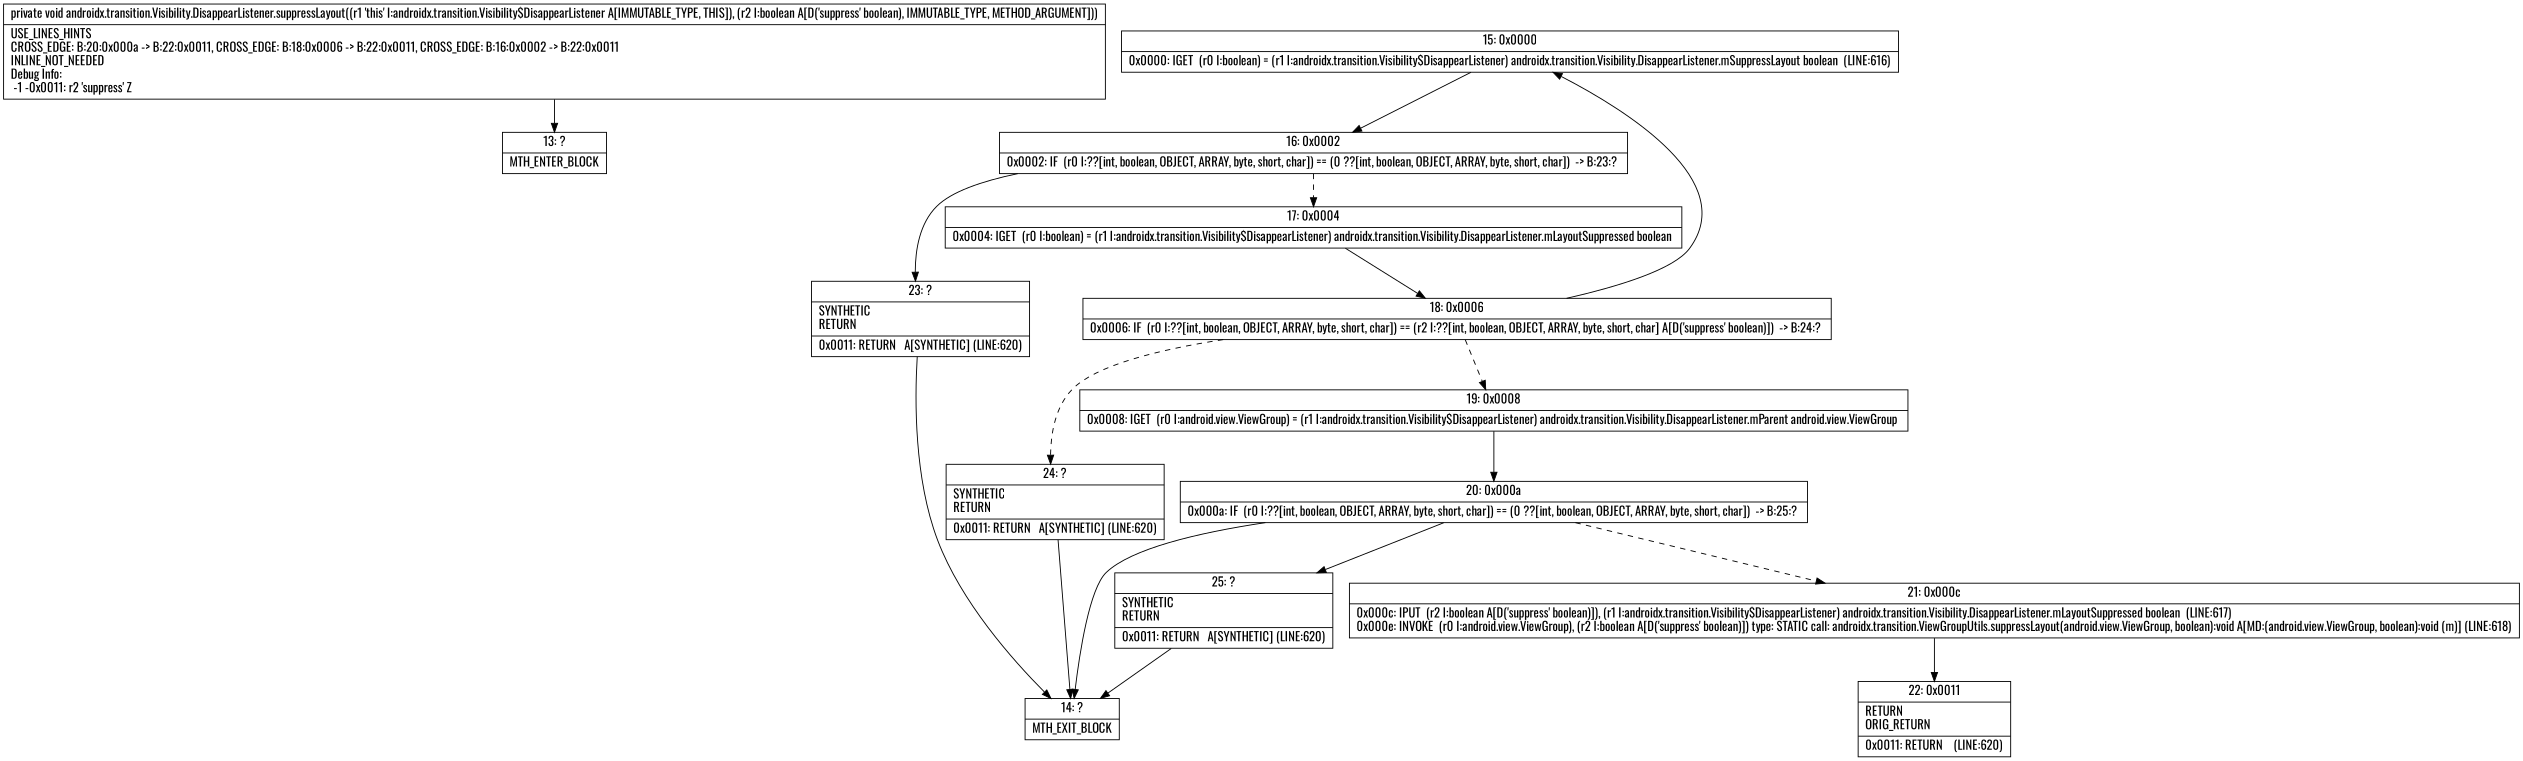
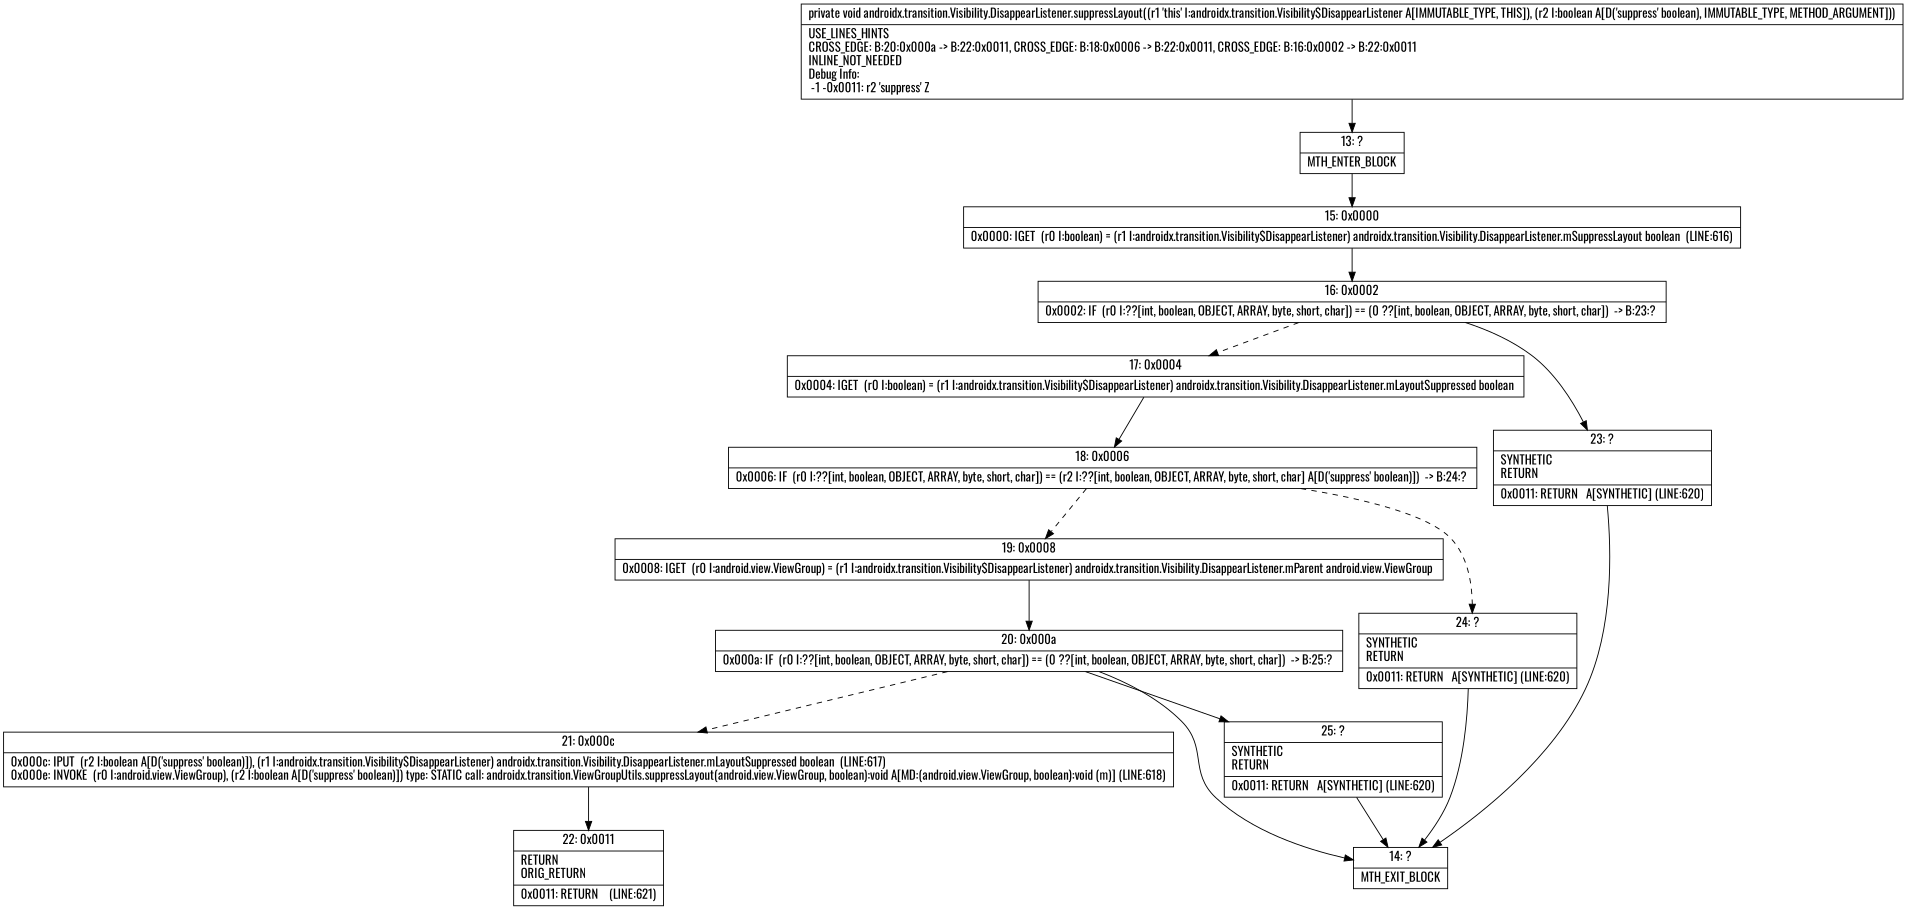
edge "18: 0x0006" -> "15: 0x0000": now "13: ?" -> "15: 0x0000"
node "22: 0x0011": text "0x0011: RETURN    (LINE:620)" -> "0x0011: RETURN    (LINE:621)"
